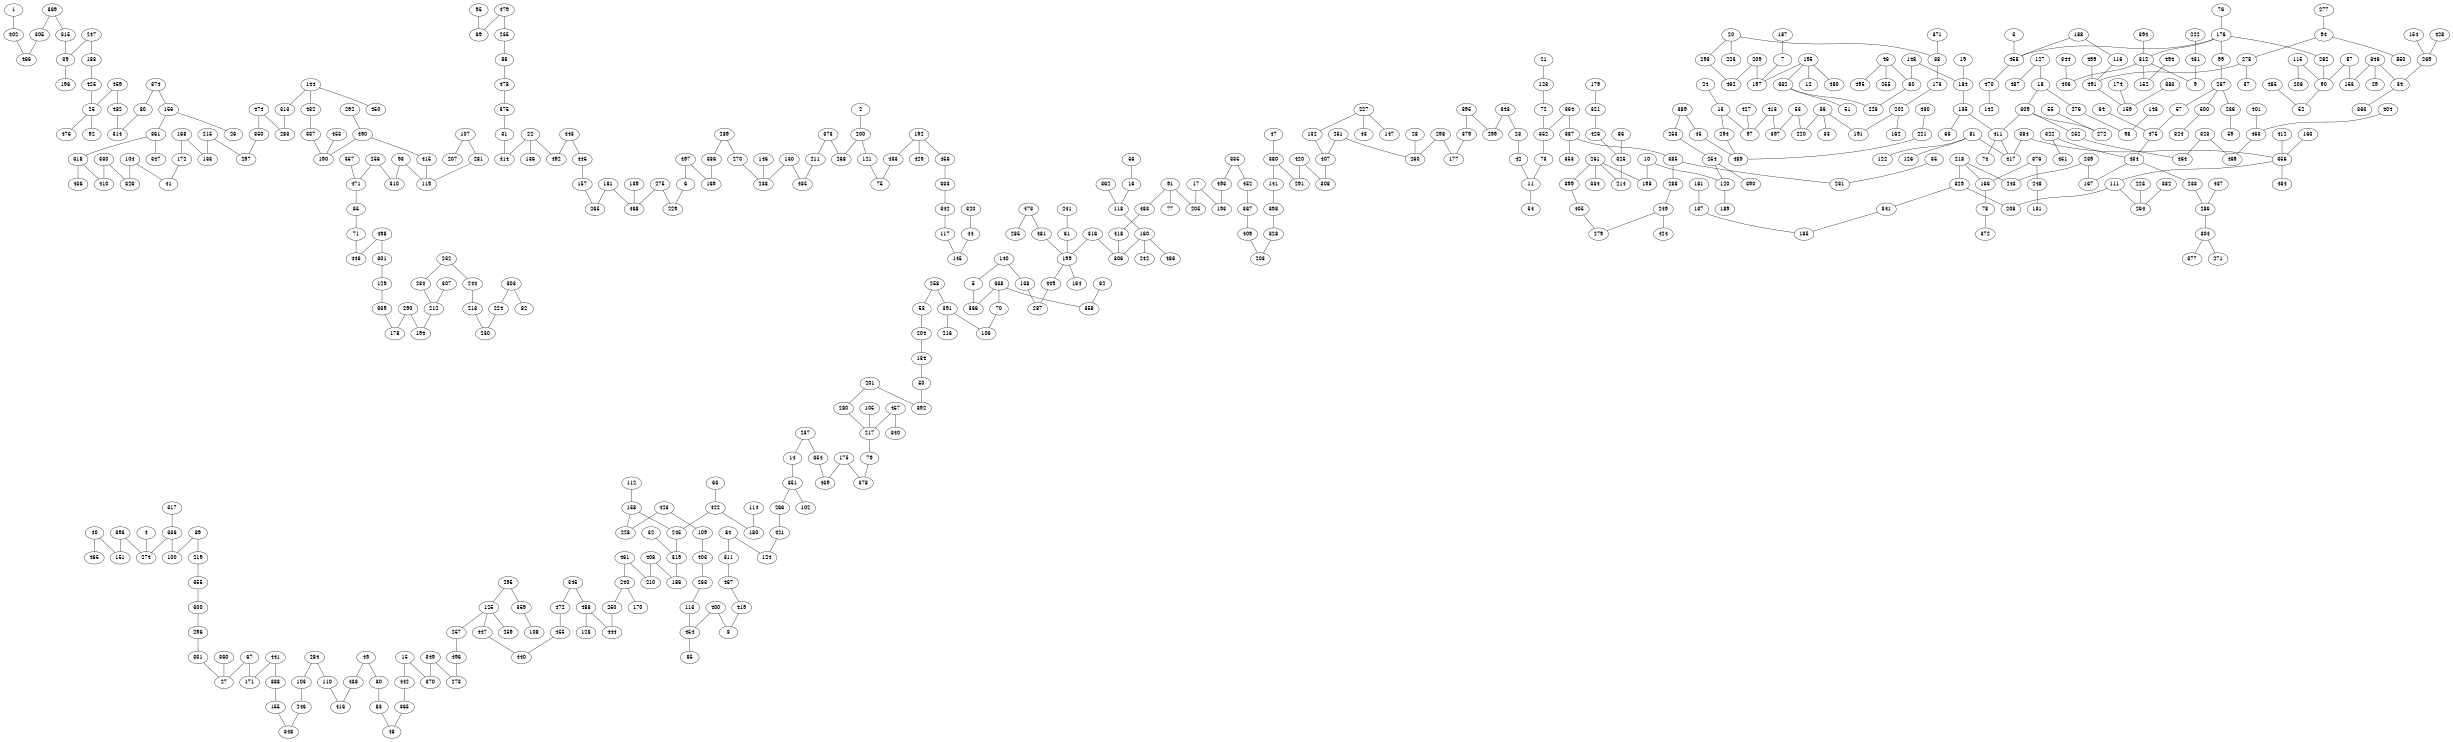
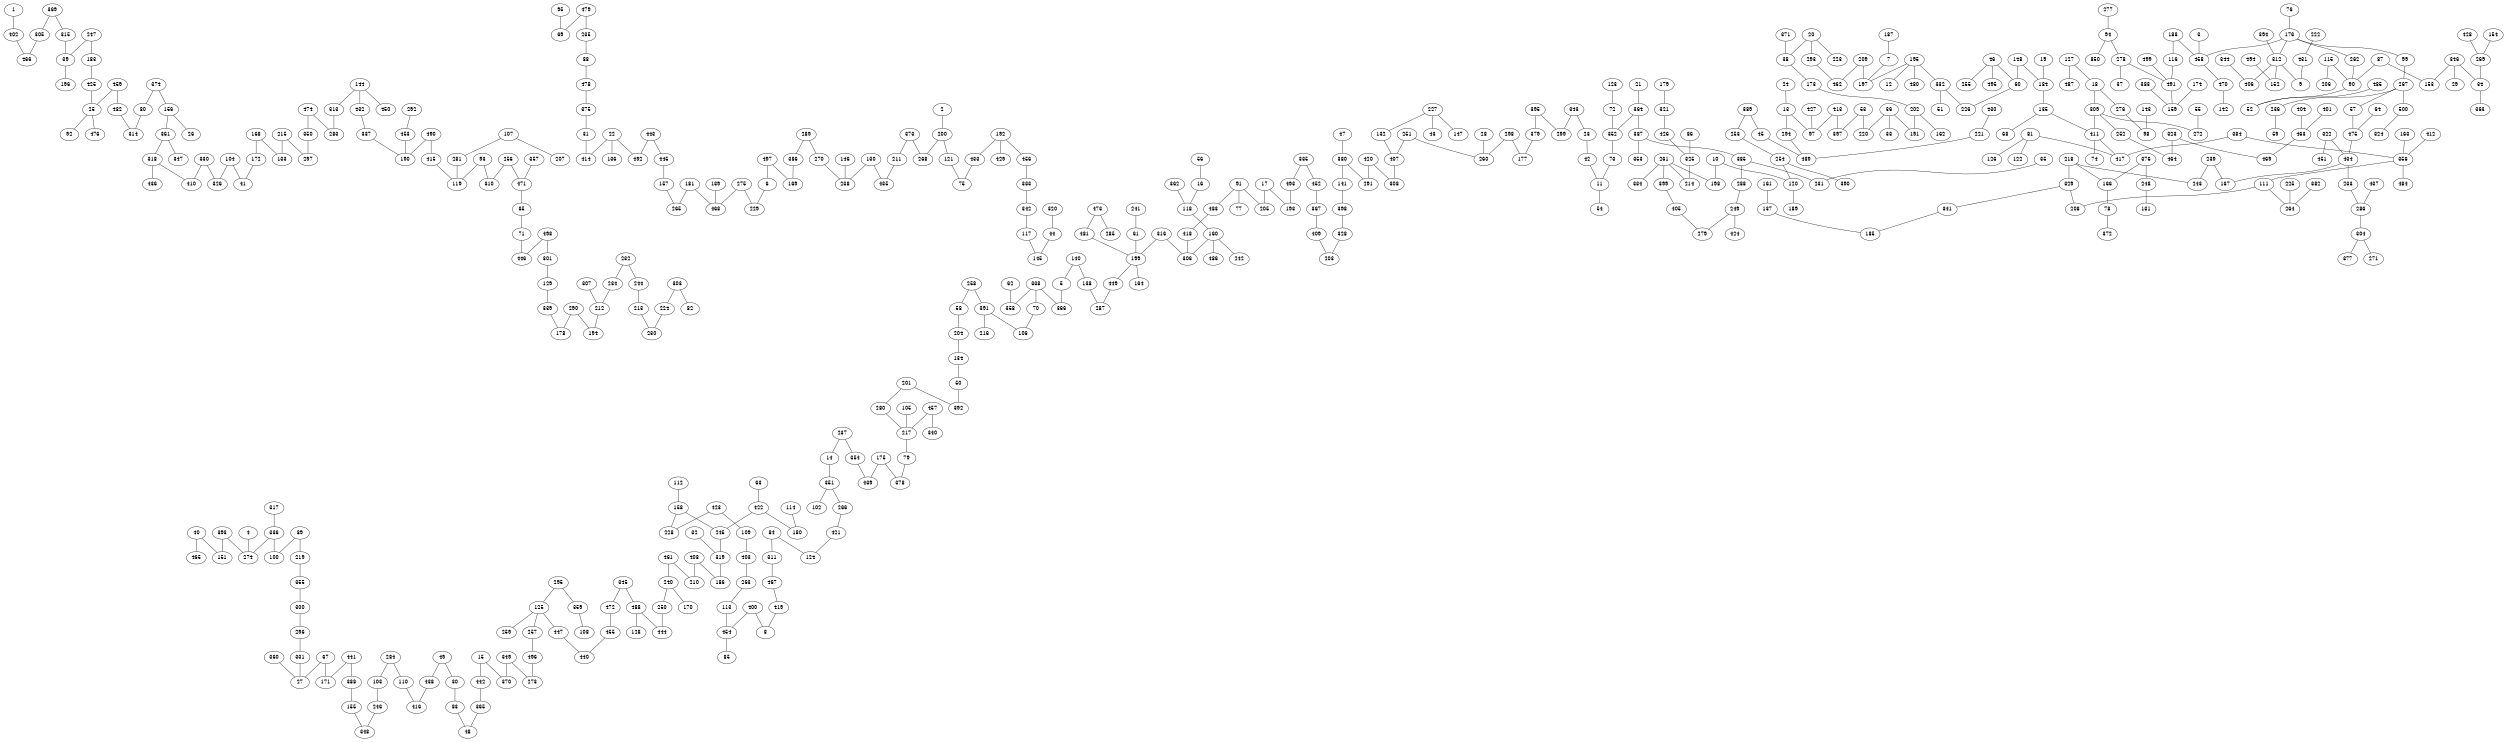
edge "21" -- "123": now "21" -- "364"
edge "292" -- "490": now "292" -- "453"
